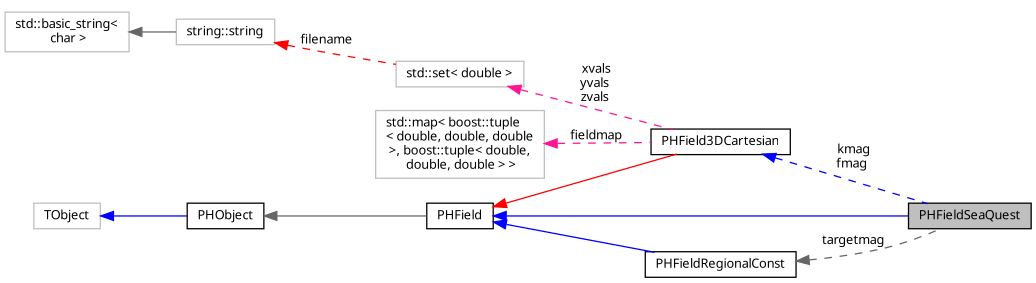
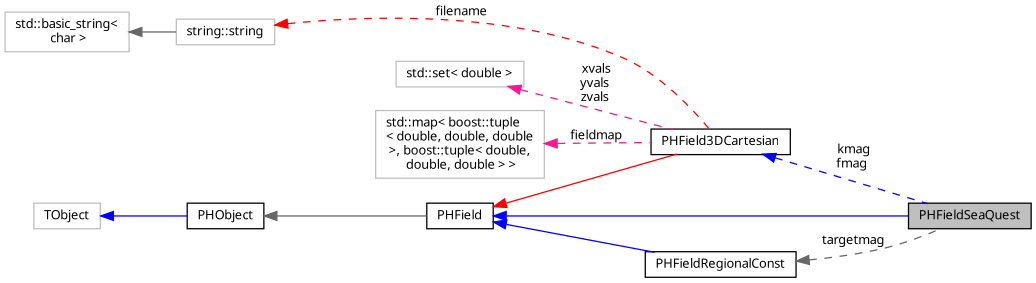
edge "std::set< double >" -> "string::string": now "PHField3DCartesian" -> "string::string"
